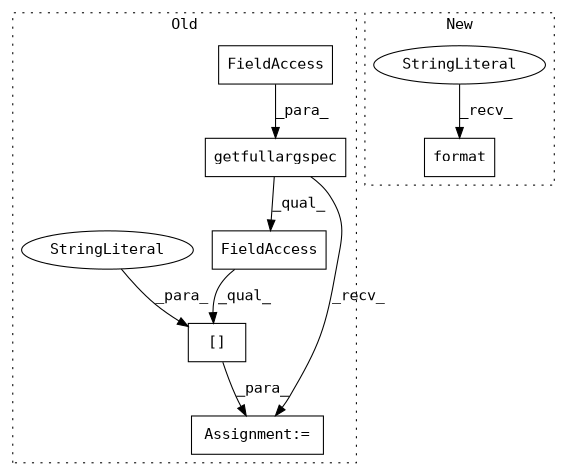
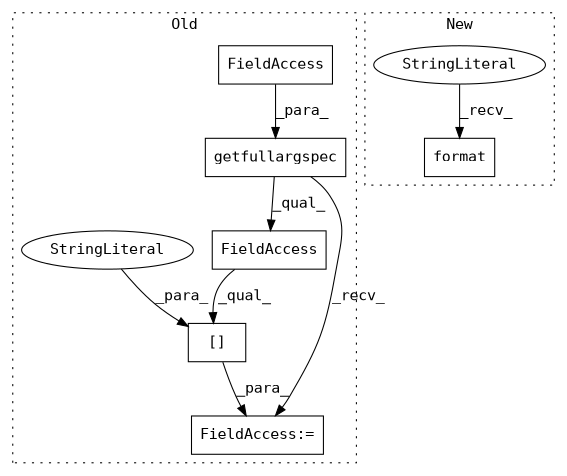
node "Assignment:=": label "Assignment:=" -> "FieldAccess:="
